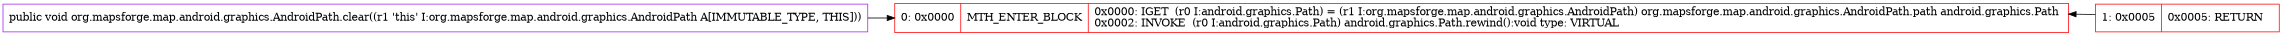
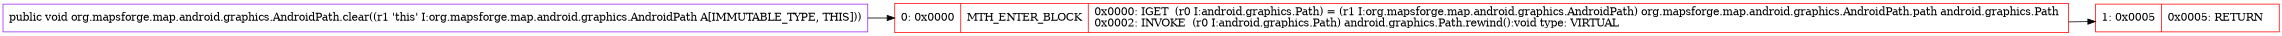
edge "1: 0x0005" -> "0: 0x0000": reversed
